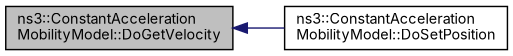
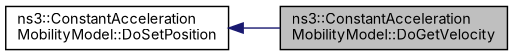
edge "ns3::ConstantAcceleration MobilityModel::DoSetPosition" -> "ns3::ConstantAcceleration MobilityModel::DoGetVelocity": reversed
